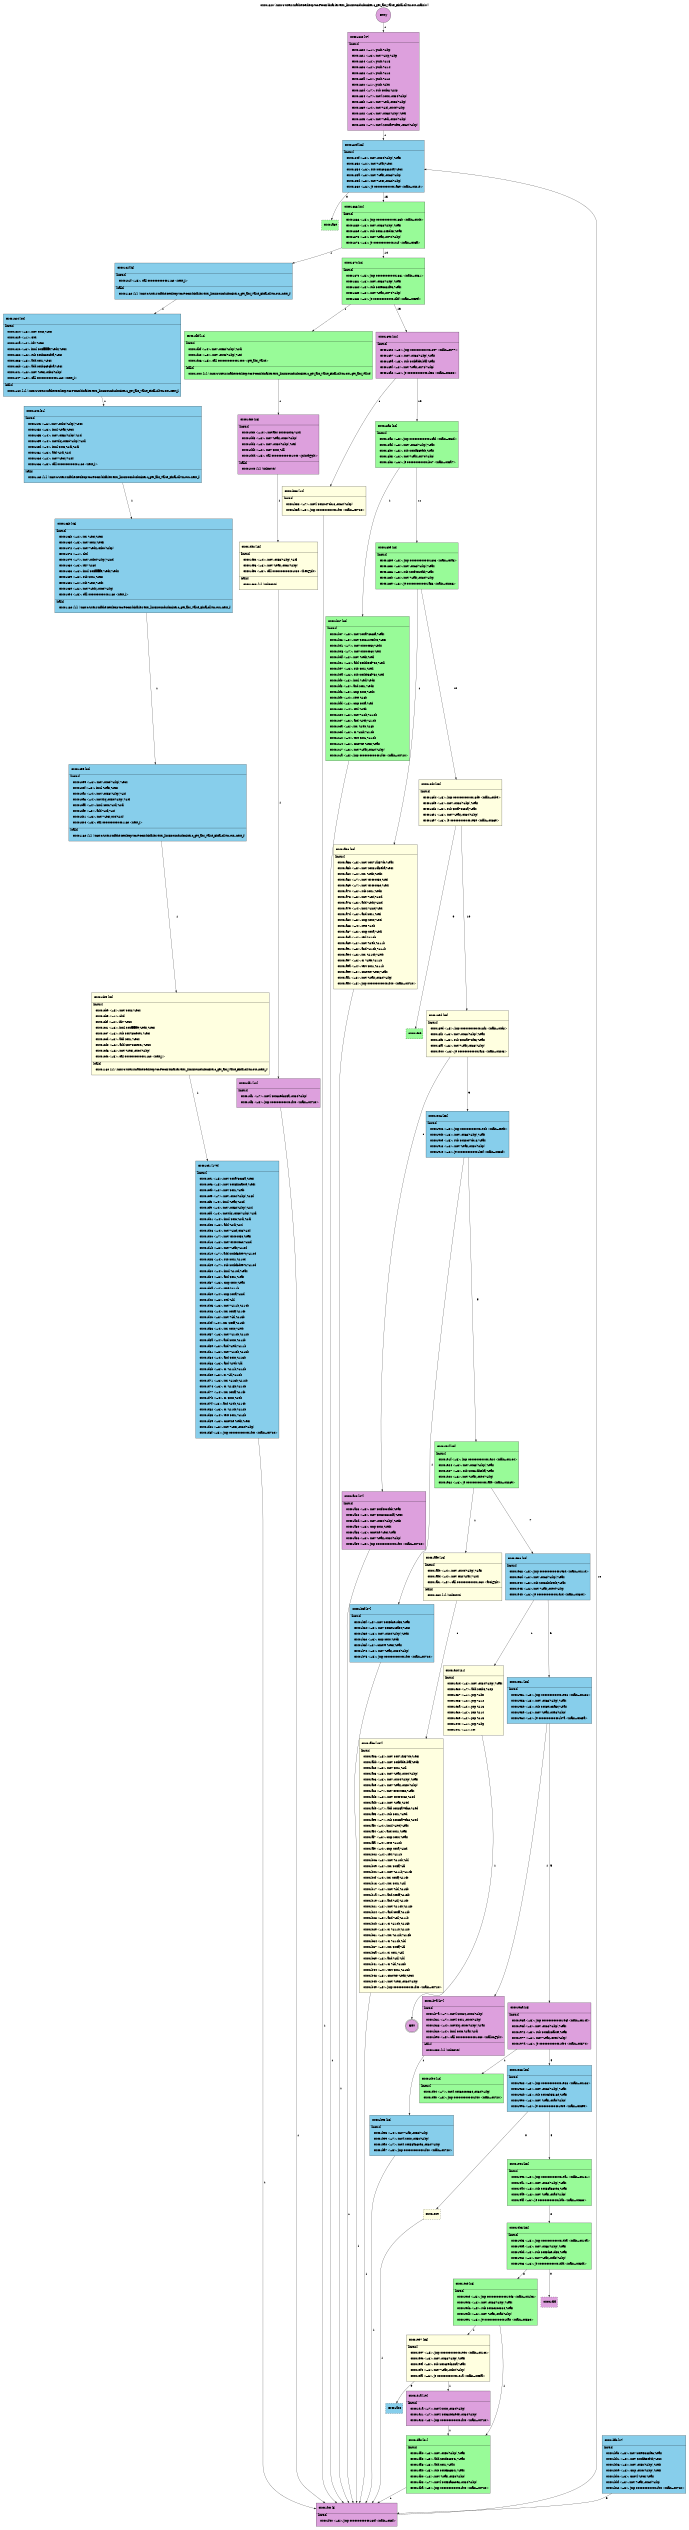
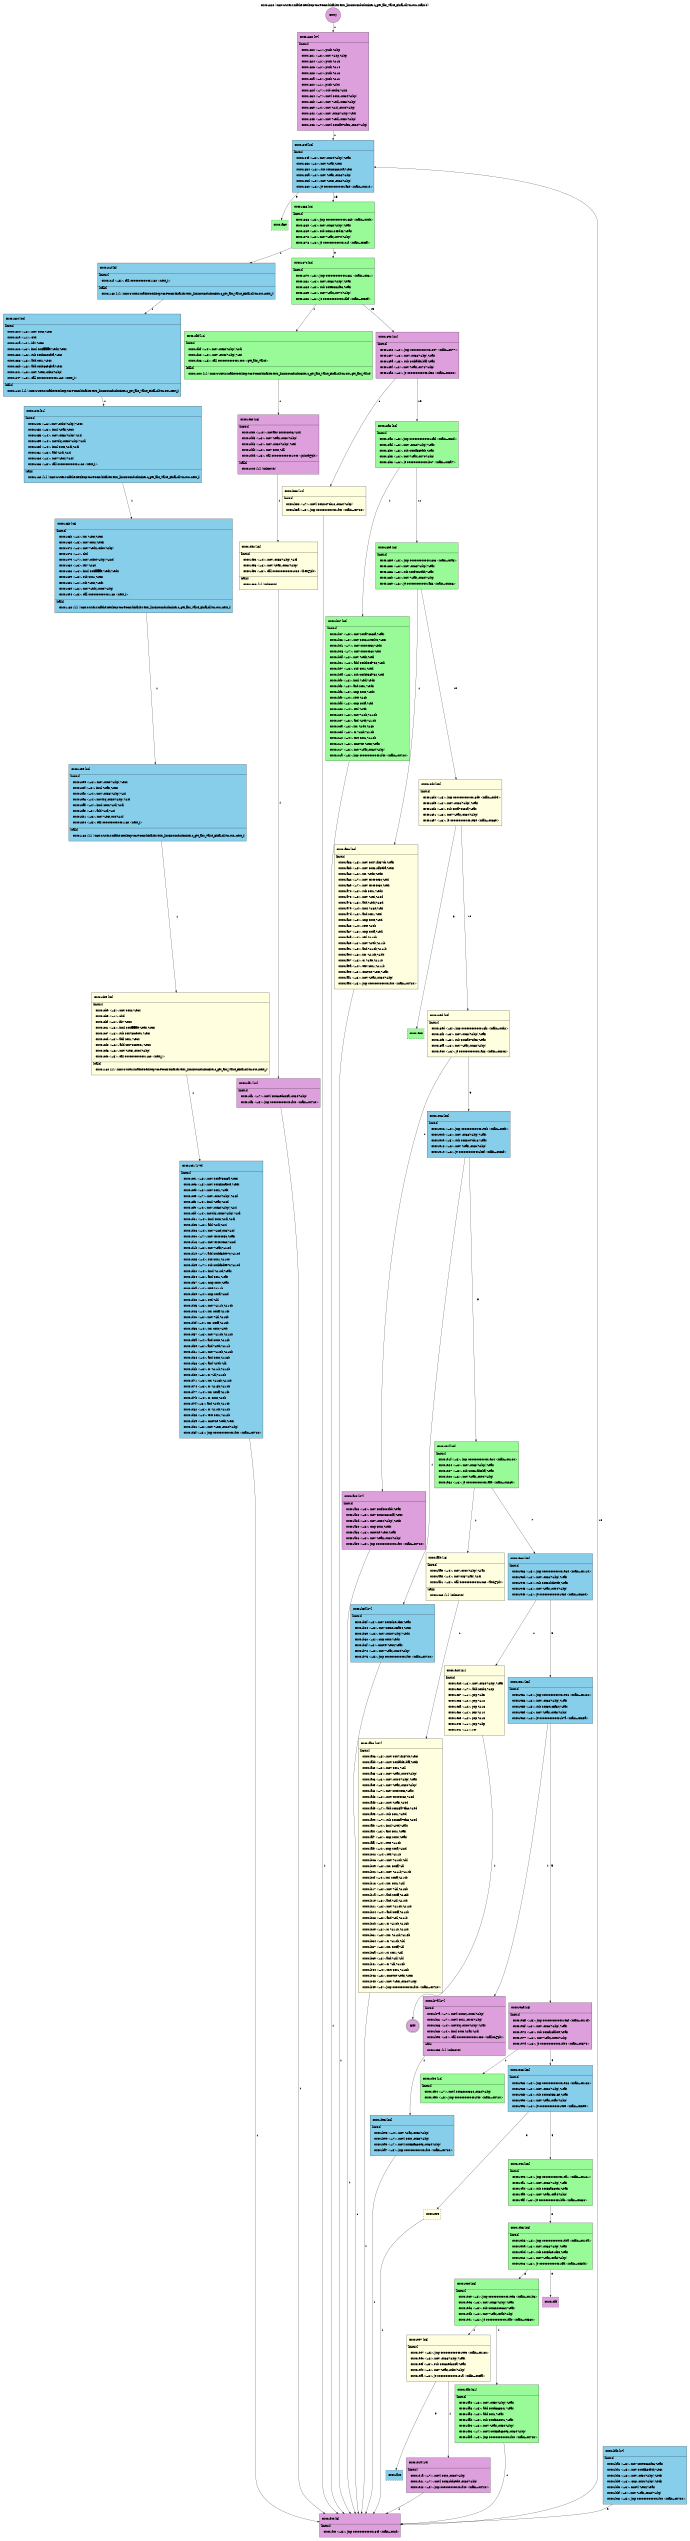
edge "0x401866 [22]" -> "0x40187c [22]": label " 14" -> " 0"
edge "0x401e1a [19]" -> "0x401da0 [31]": now "0x401e1a [19]" -> "0x401f40 [5]"
